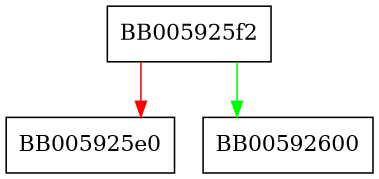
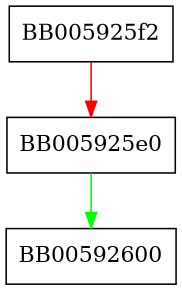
edge "BB005925f2" -> "BB00592600": now "BB005925e0" -> "BB00592600"
